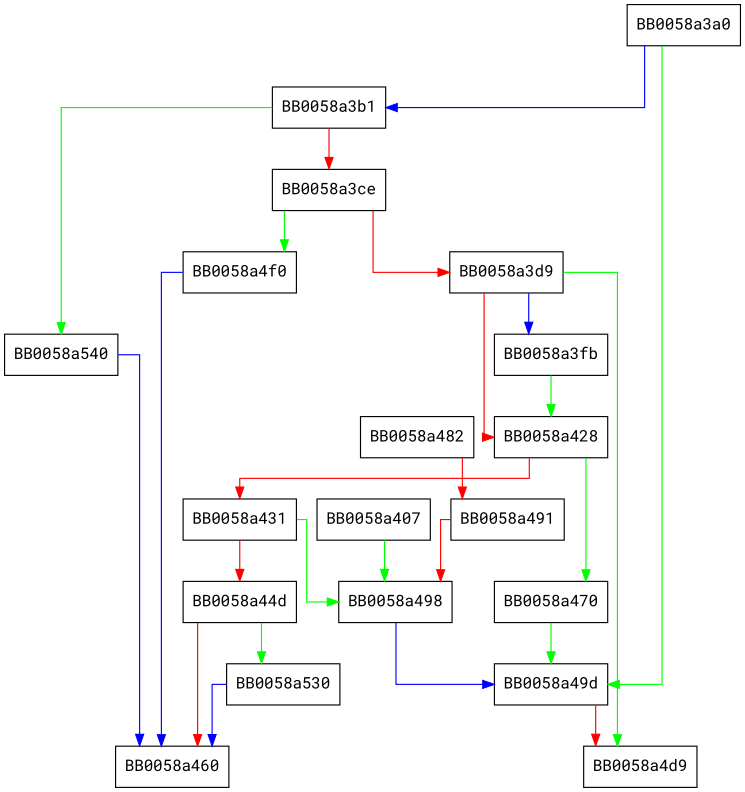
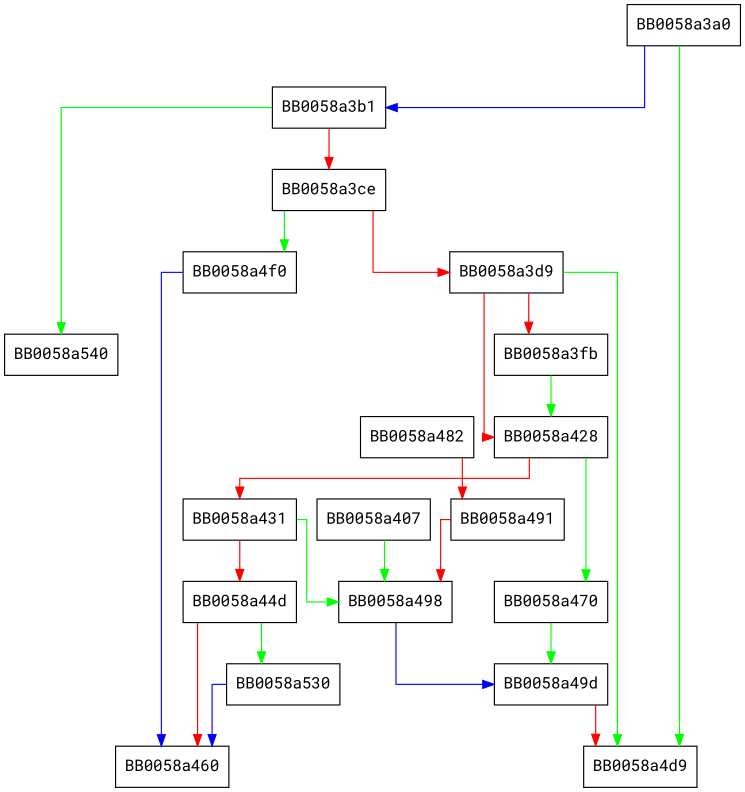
edge "BB0058a3d9" -> "BB0058a3fb": color blue -> red
edge "BB0058a3a0" -> "BB0058a49d": now "BB0058a3a0" -> "BB0058a4d9"
edge "BB0058a540" -> "BB0058a460": removed
